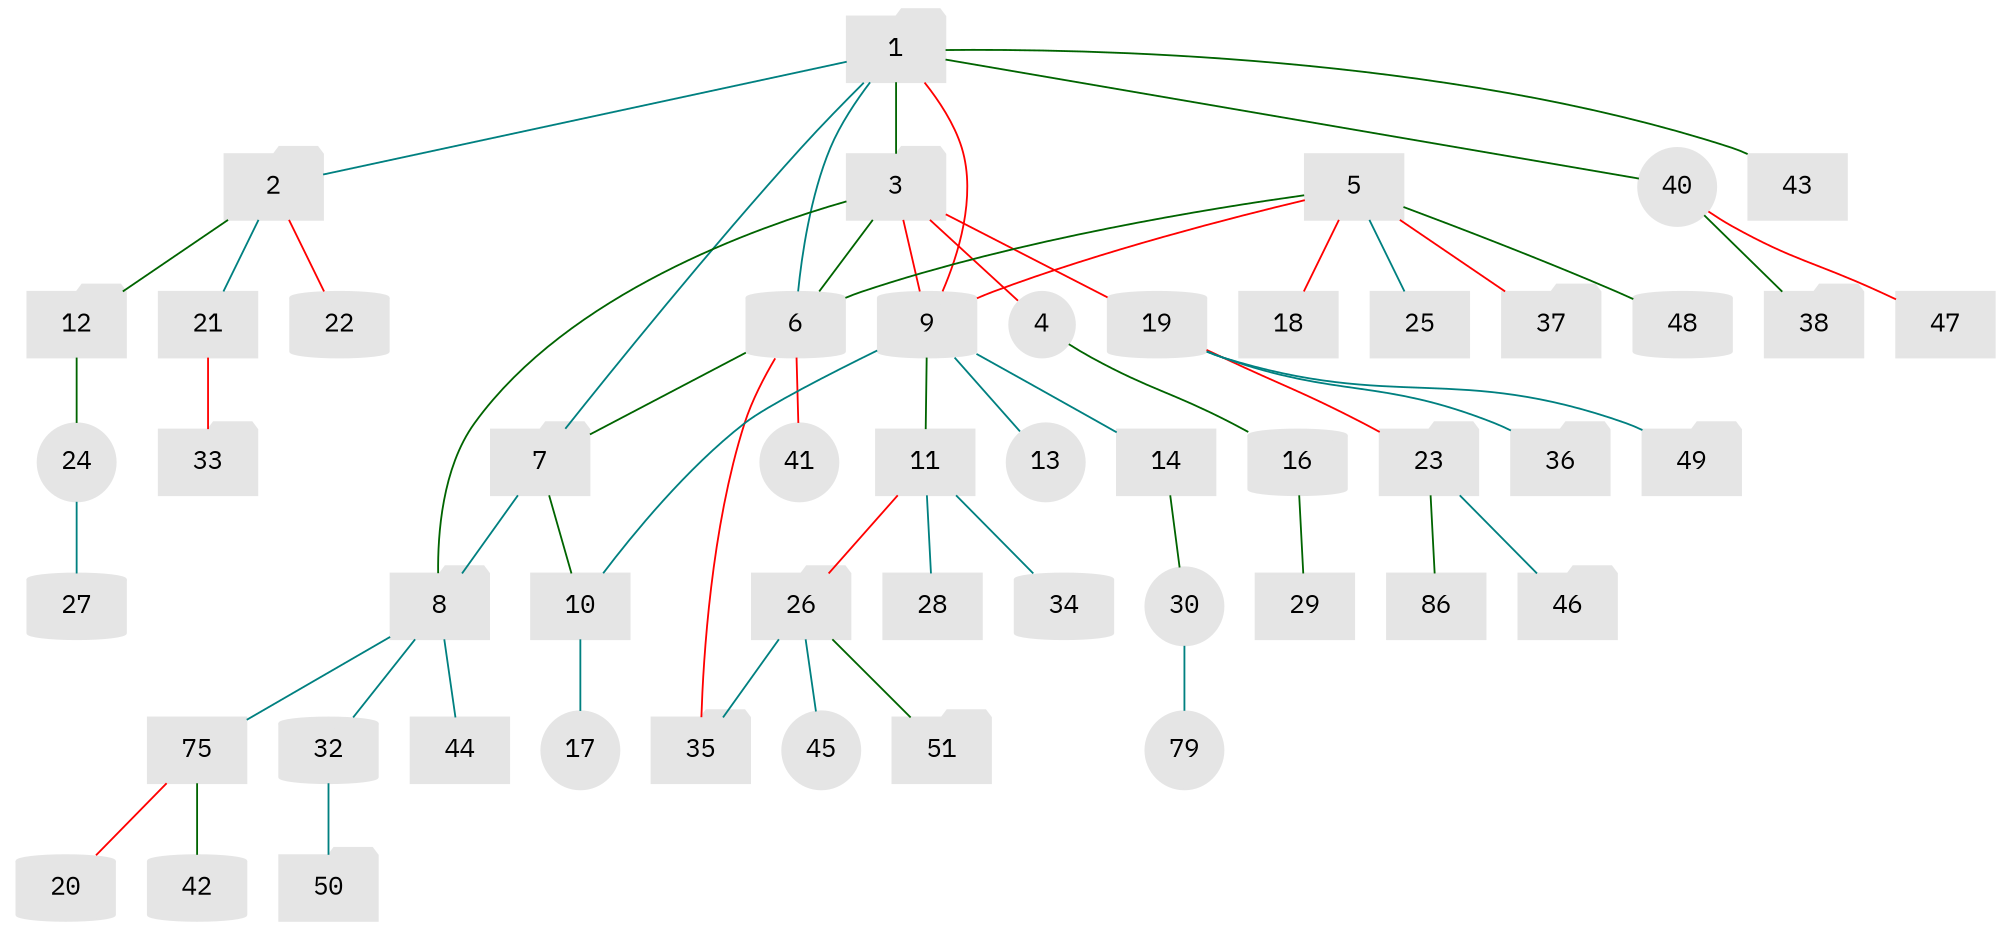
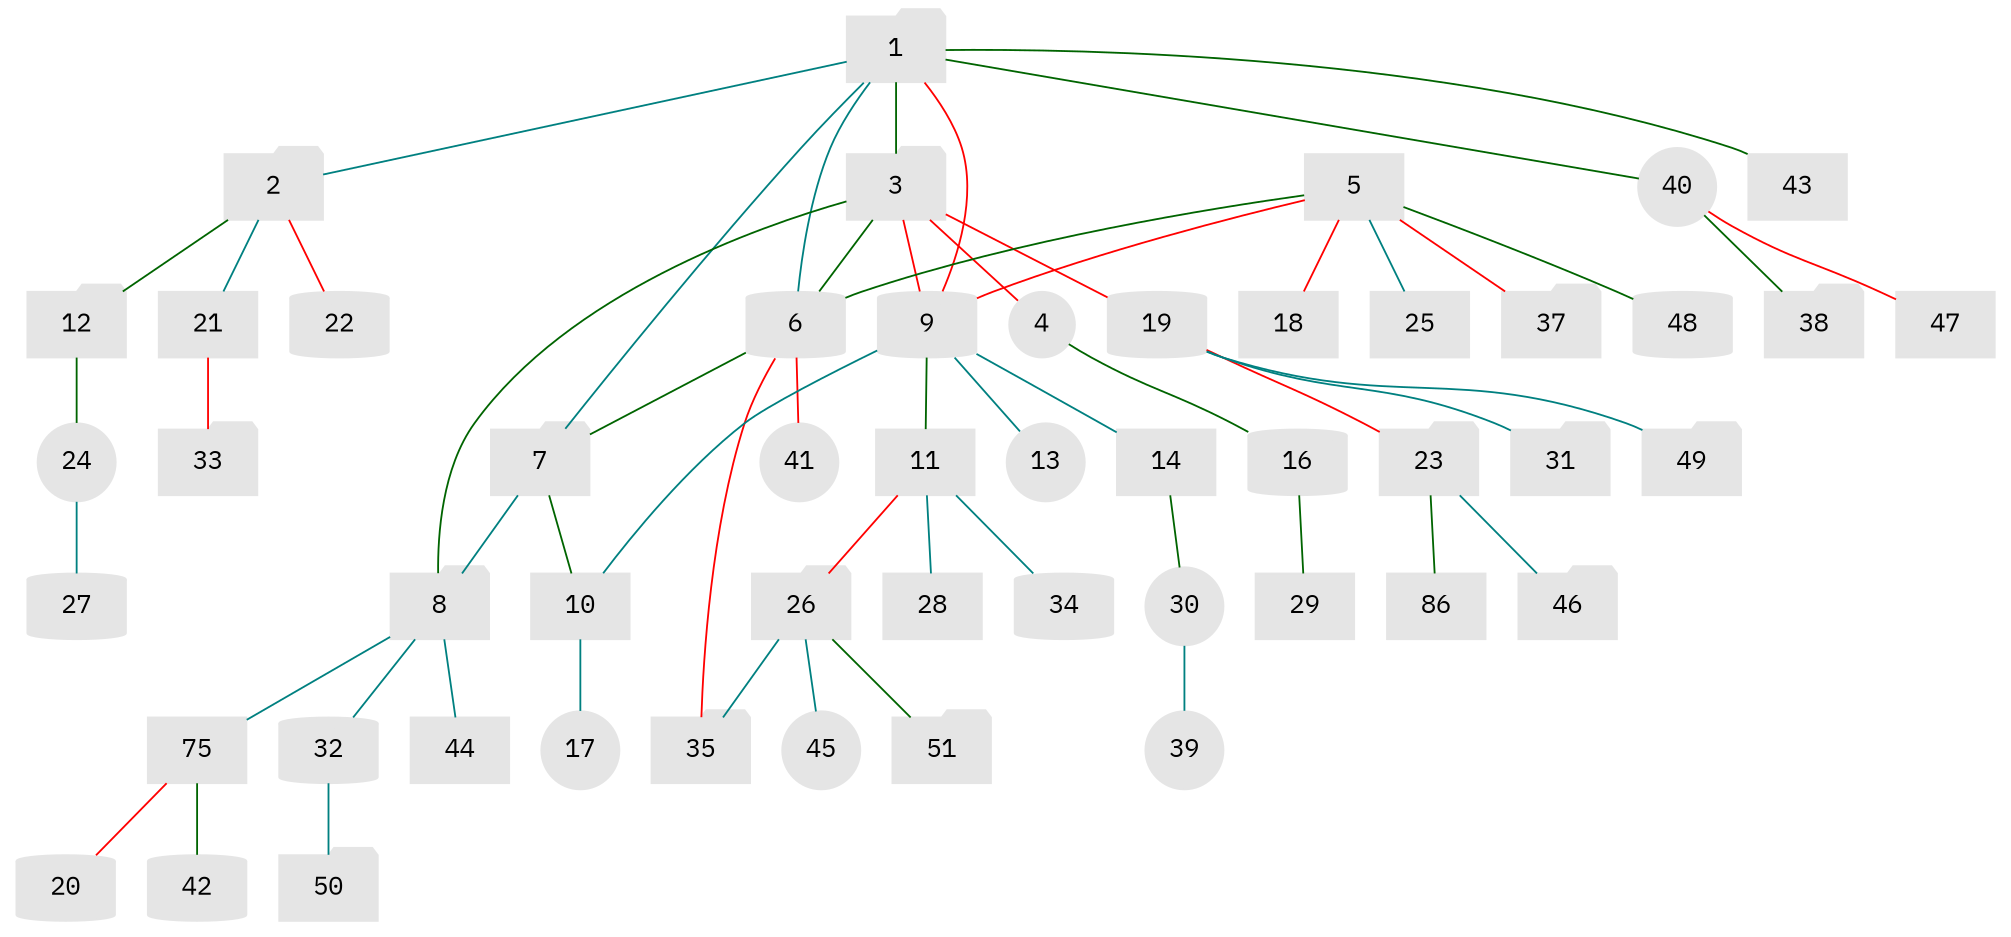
node "36": label "36" -> "31"
node "79": label "79" -> "39"
